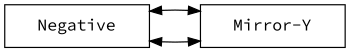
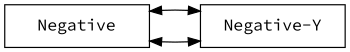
node "Mirror-Y": label "Mirror-Y" -> "Negative-Y"
